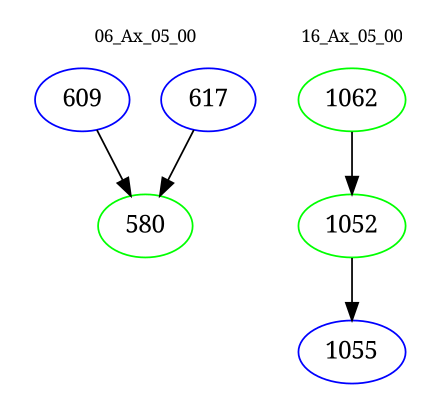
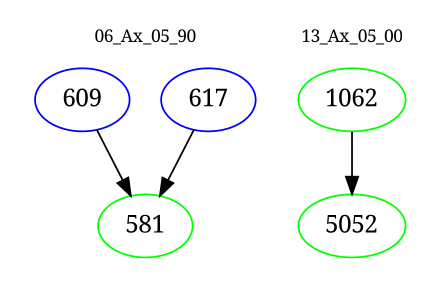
cluster "06_Ax_05_00": label "06_Ax_05_00" -> "06_Ax_05_90"
cluster "16_Ax_05_00": label "16_Ax_05_00" -> "13_Ax_05_00"
node "580": label "580" -> "581"
node "1052": label "1052" -> "5052"
node "1055": removed
